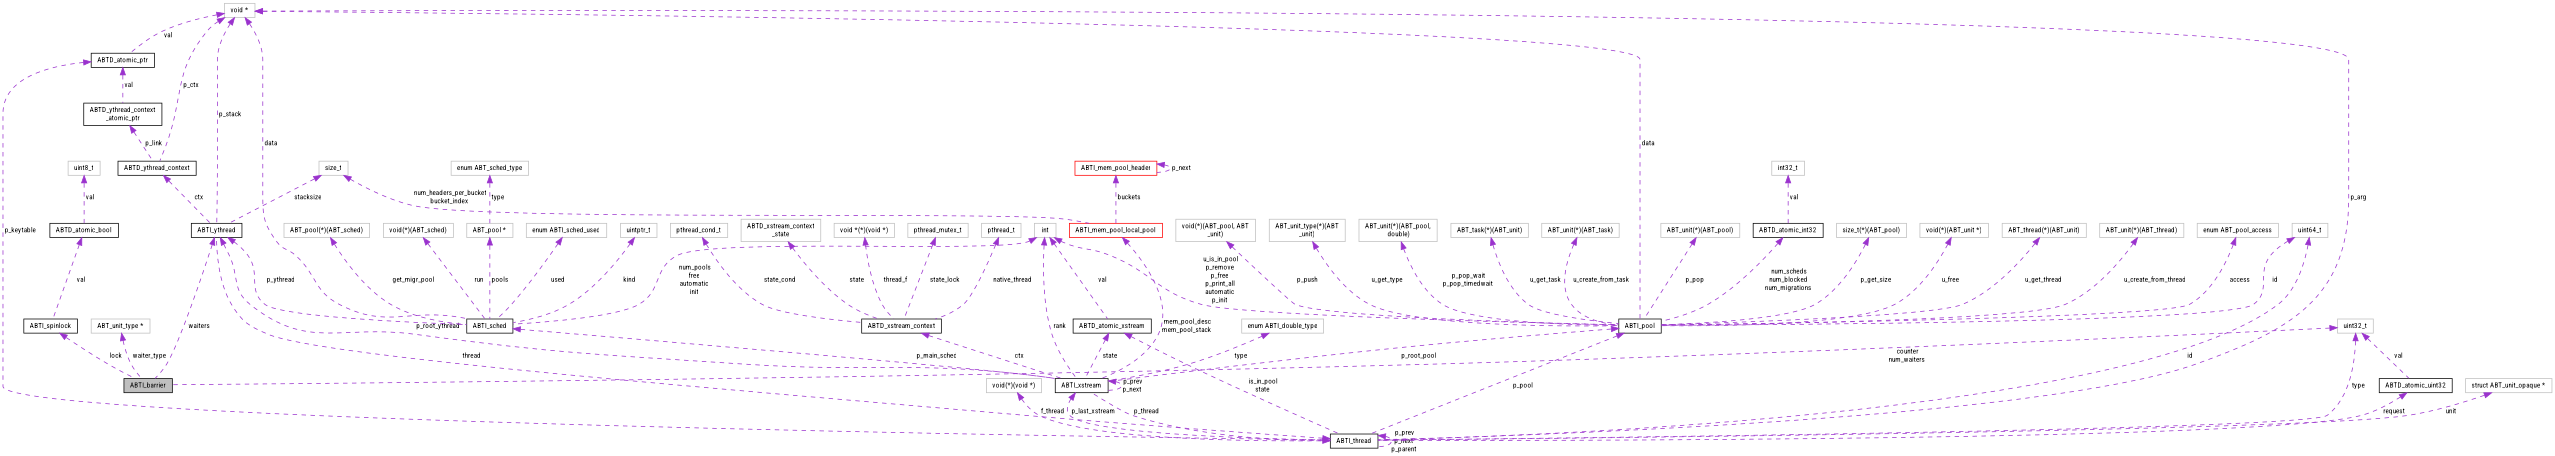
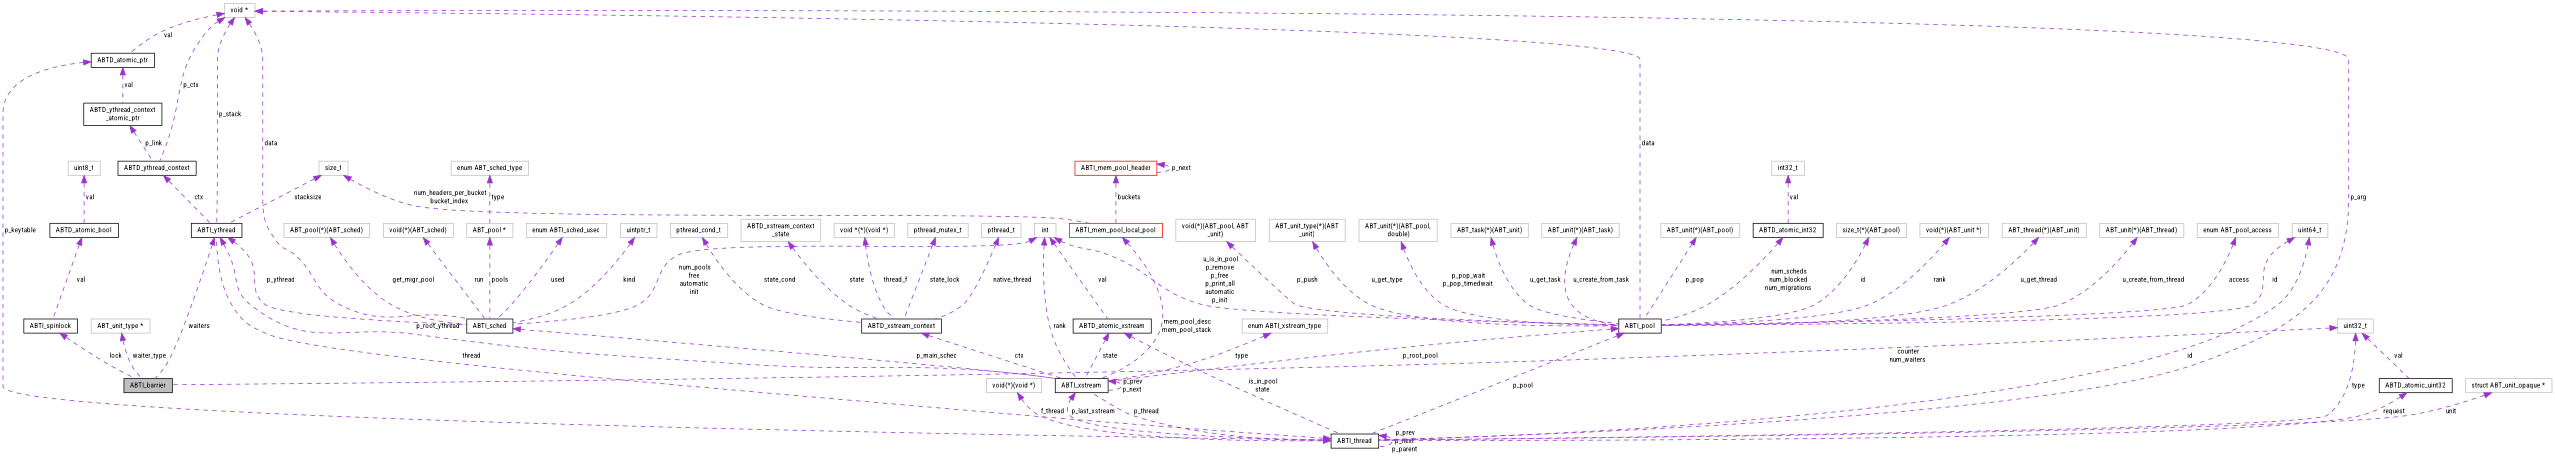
edge "ABTI_pool" -> "size_t(*)(ABT_pool)": label " p_get_size" -> " id"
edge "ABTI_pool" -> "void(*)(ABT_unit *)": label " u_free" -> " rank"
node "enum ABTI_double_type": label "enum ABTI_double_type" -> "enum ABTI_xstream_type"
